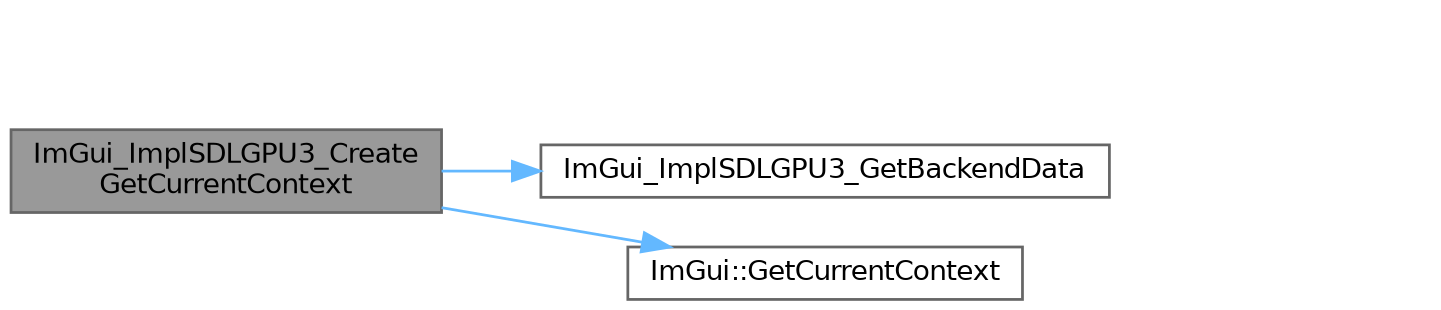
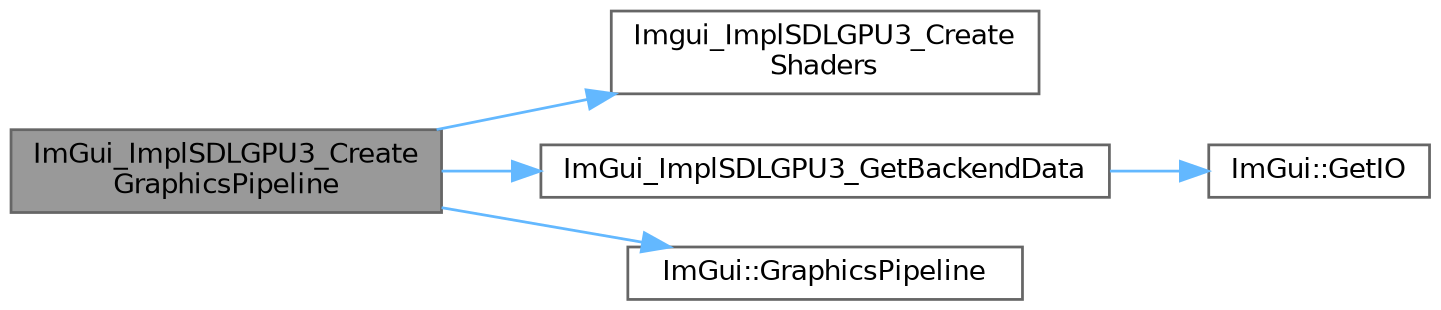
node "Imgui_ImplSDLGPU3_Create Shaders": added
node "ImGui_ImplSDLGPU3_Create GetCurrentContext": label "ImGui_ImplSDLGPU3_Create GetCurrentContext" -> "ImGui_ImplSDLGPU3_Create GraphicsPipeline"
node "ImGui::GetIO": added
node "ImGui::GetCurrentContext": label "ImGui::GetCurrentContext" -> "ImGui::GraphicsPipeline"
